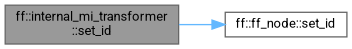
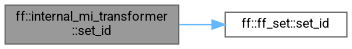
node "ff::ff_node::set_id": label "ff::ff_node::set_id" -> "ff::ff_set::set_id"
